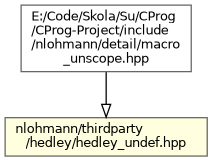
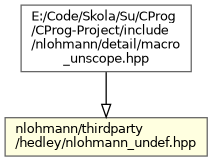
node "nlohmann/thirdparty /hedley/hedley_undef.hpp": label "nlohmann/thirdparty /hedley/hedley_undef.hpp" -> "nlohmann/thirdparty /hedley/nlohmann_undef.hpp"
